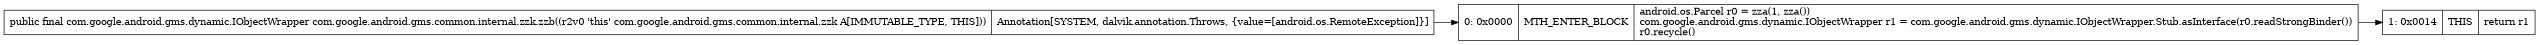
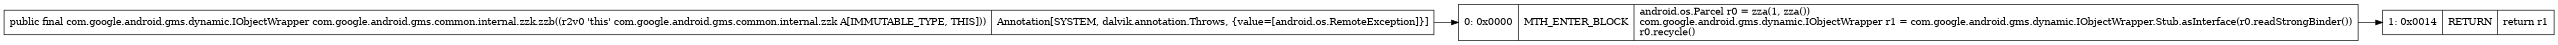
node "1: 0x0014": text "THIS" -> "RETURN"
